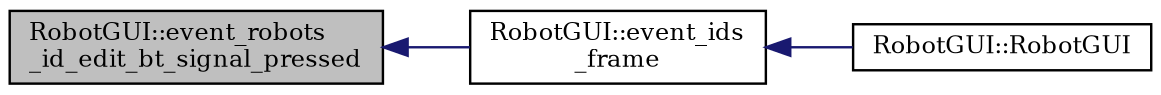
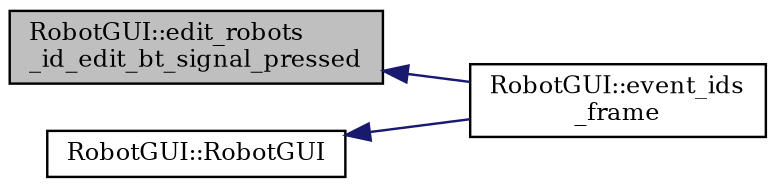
node "RobotGUI::event_robots _id_edit_bt_signal_pressed": label "RobotGUI::event_robots _id_edit_bt_signal_pressed" -> "RobotGUI::edit_robots _id_edit_bt_signal_pressed"
edge "RobotGUI::RobotGUI" -> "RobotGUI::event_ids _frame": reversed
